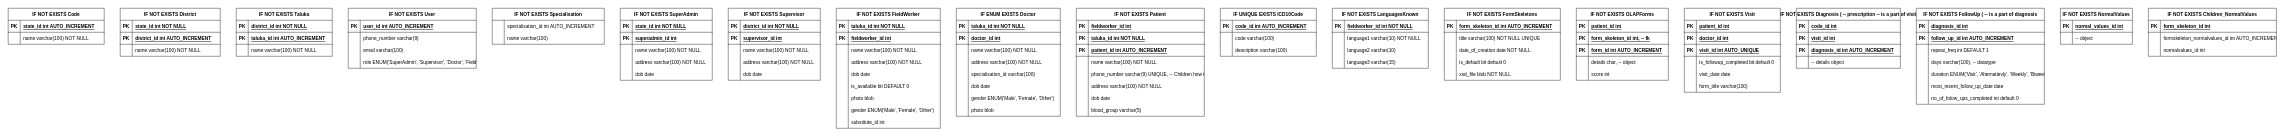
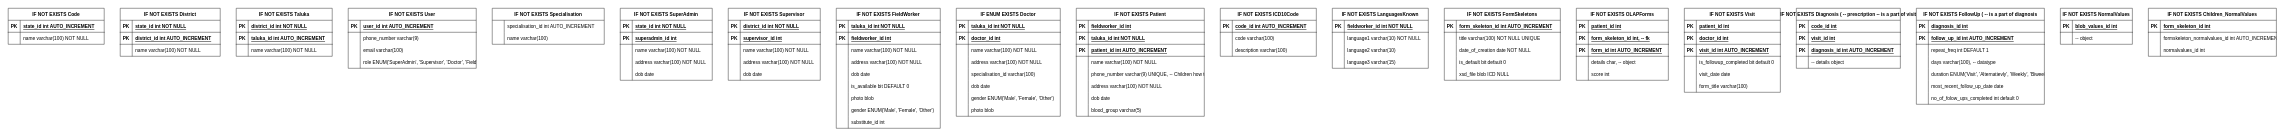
node "IF UNIQUE EXISTS ICD10Code": label "IF UNIQUE EXISTS ICD10Code" -> "IF NOT EXISTS ICD10Code"
node "normal_values_id int": label "normal_values_id int" -> "blob_values_id int"
node "visit_id int AUTO_UNIQUE": label "visit_id int AUTO_UNIQUE" -> "visit_id int AUTO_INCREMENT"
node "xsd_file blob NOT NULL": label "xsd_file blob NOT NULL" -> "xsd_file blob ICD NULL"
